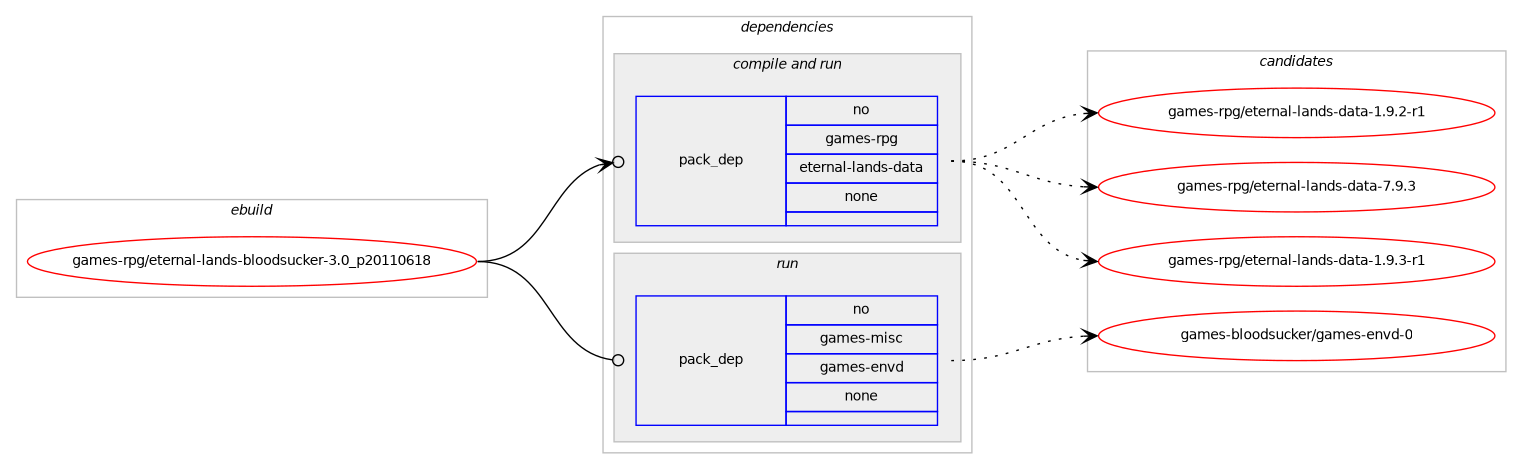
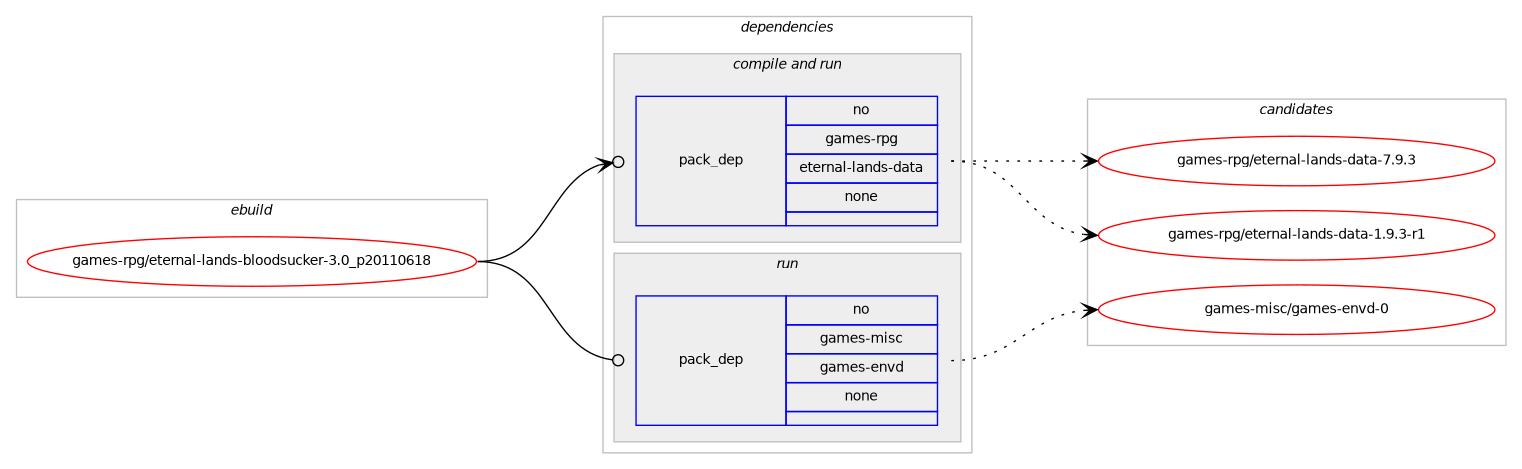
node "games-rpg/eternal-lands-data-1.9.2-r1": removed
node "games-bloodsucker/games-envd-0": label "games-bloodsucker/games-envd-0" -> "games-misc/games-envd-0"
